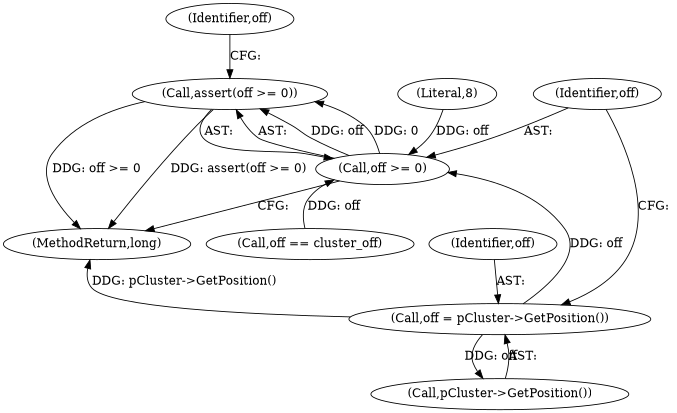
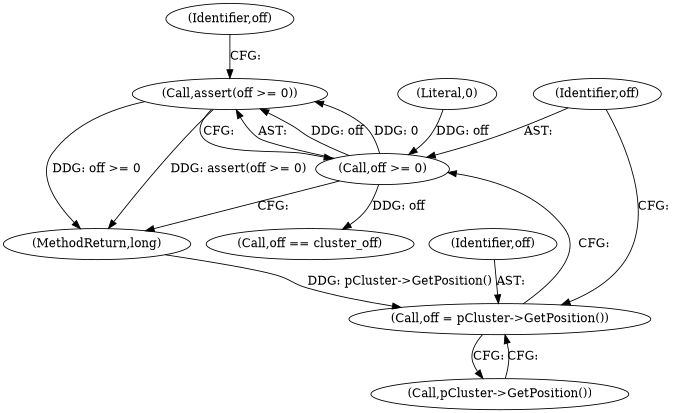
node "(Literal,8)": label "(Literal,8)" -> "(Literal,0)"
edge "(Call,assert(off >= 0))" -> "(Call,off >= 0)": label "AST: " -> "CFG: "
edge "(Call,off == cluster_off)" -> "(Call,off >= 0)": reversed
edge "(Call,off = pCluster->GetPosition())" -> "(Call,off >= 0)": label "DDG: off" -> "CFG: "
edge "(Call,off = pCluster->GetPosition())" -> "(MethodReturn,long)": reversed
edge "(Call,off = pCluster->GetPosition())" -> "(Call,pCluster->GetPosition())": label "DDG: off" -> "CFG: "
edge "(Call,pCluster->GetPosition())" -> "(Call,off = pCluster->GetPosition())": label "AST: " -> "CFG: "
